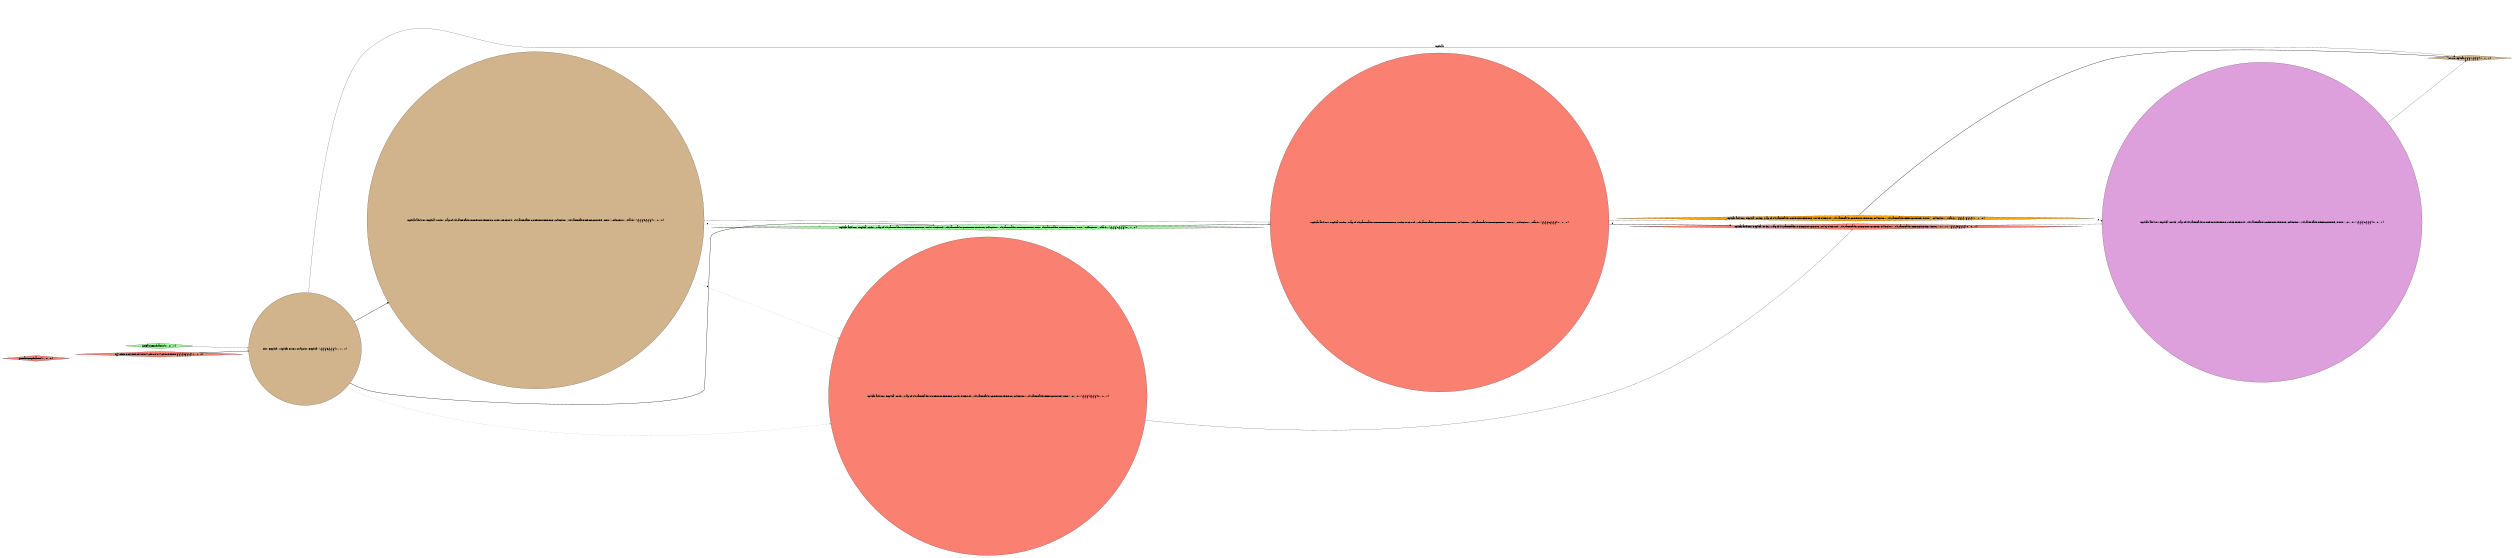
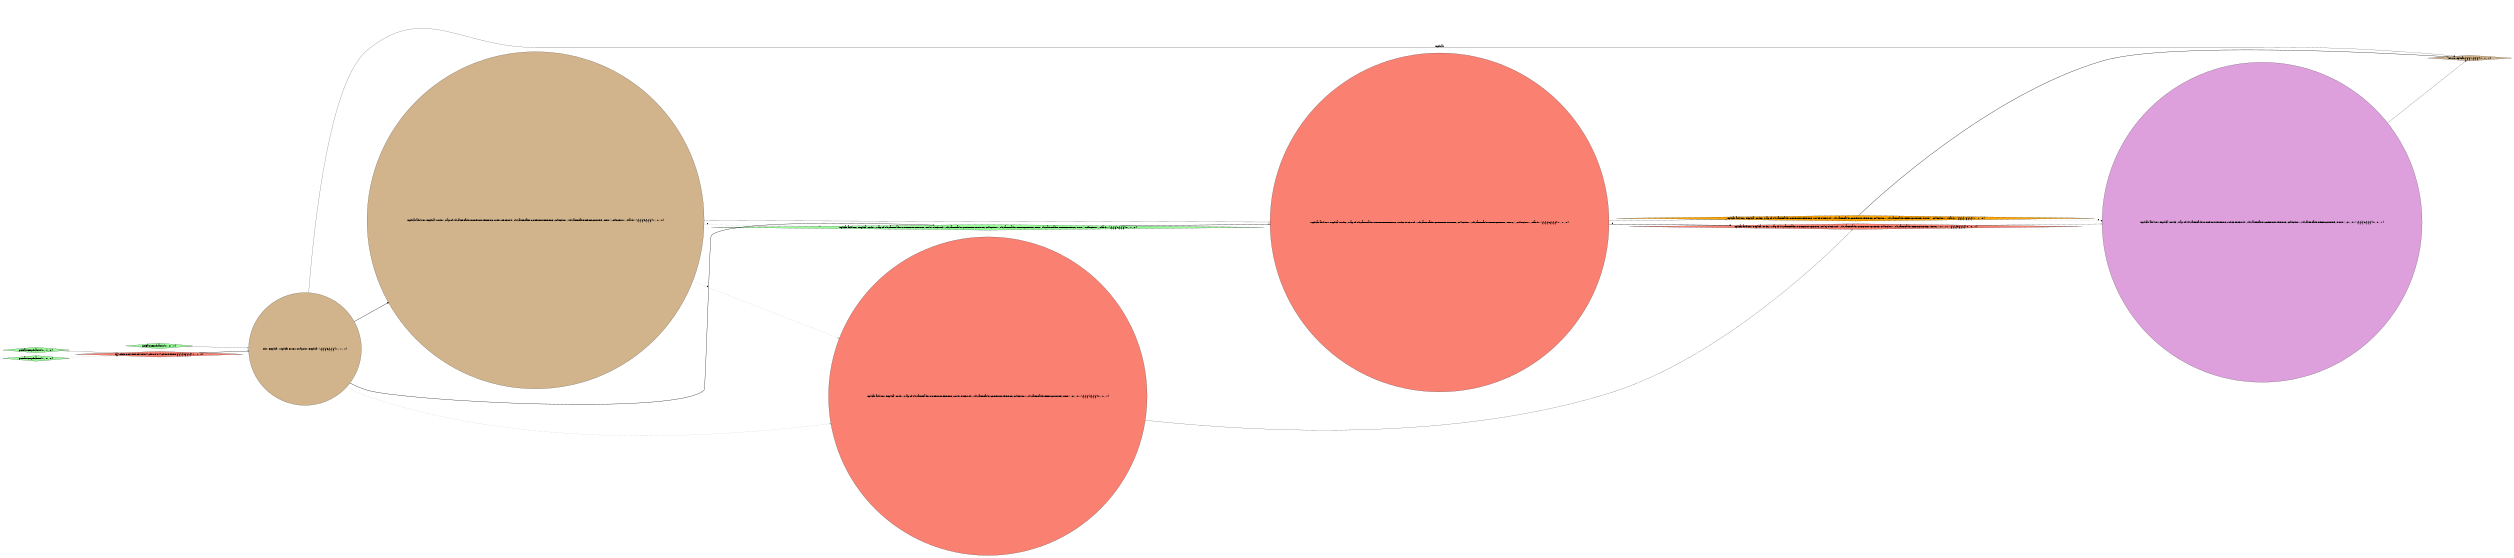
node "getBasicReplicaList['0', '1', '0']": added
node "getBasicReplicaList['1', '0', '0']": fillcolor salmon -> palegreen
